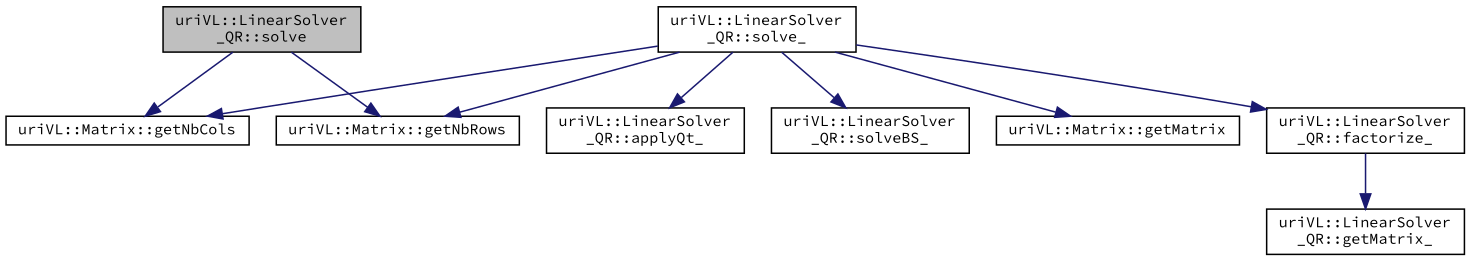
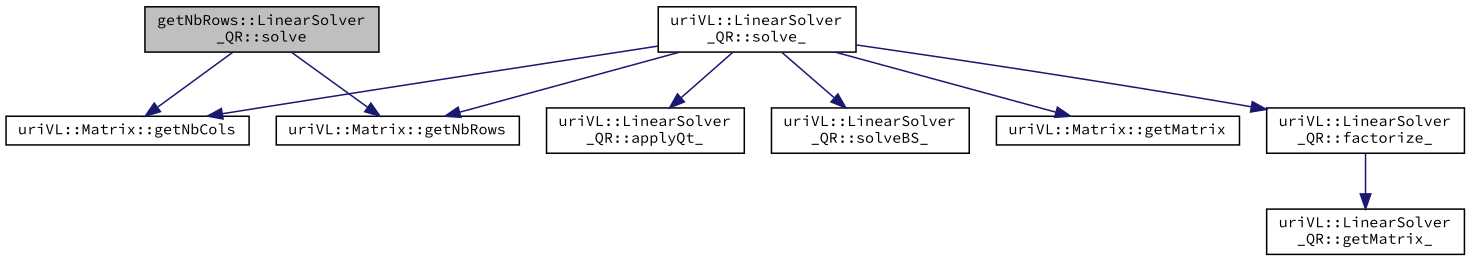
node "uriVL::LinearSolver _QR::solve": label "uriVL::LinearSolver _QR::solve" -> "getNbRows::LinearSolver _QR::solve"
